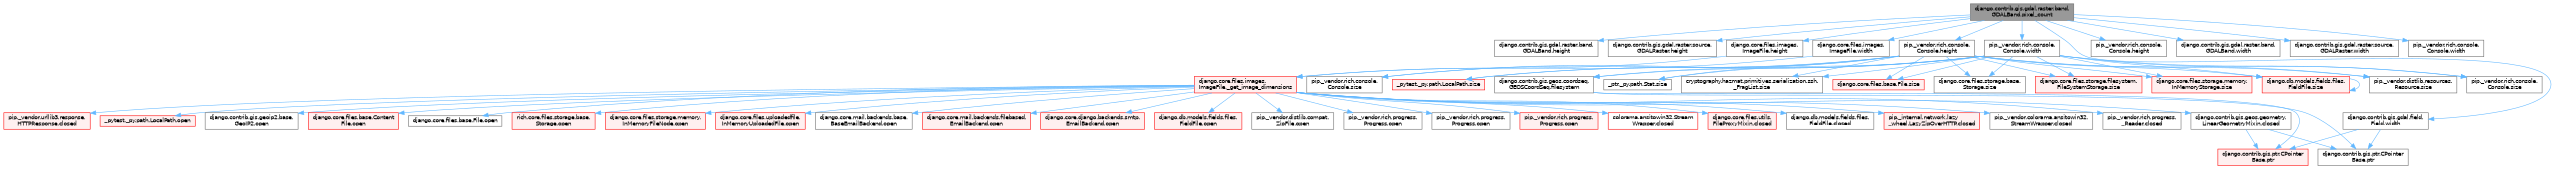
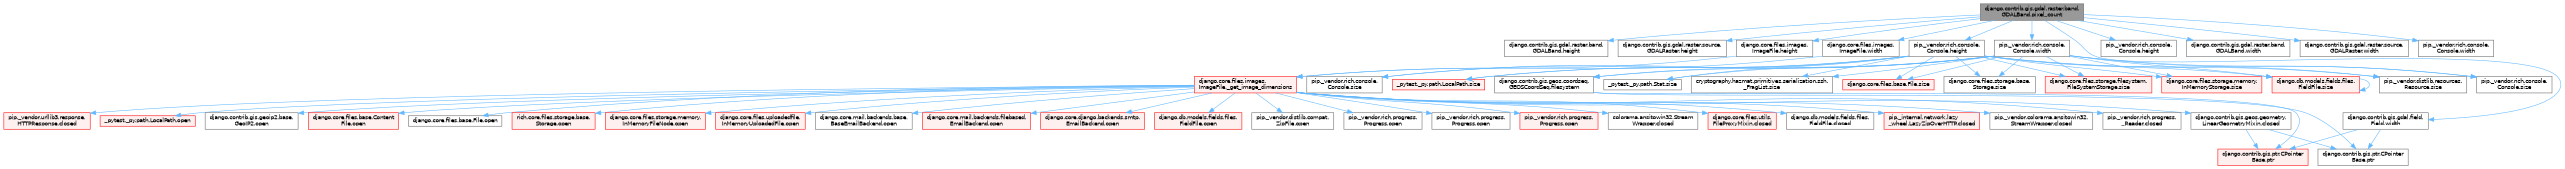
node "_ptr._py.path.Stat.size": label "_ptr._py.path.Stat.size" -> "_pytest._py.path.Stat.size"
node "colorama.ansitowin32.Stream Wrapper.closed": color red -> grey40
